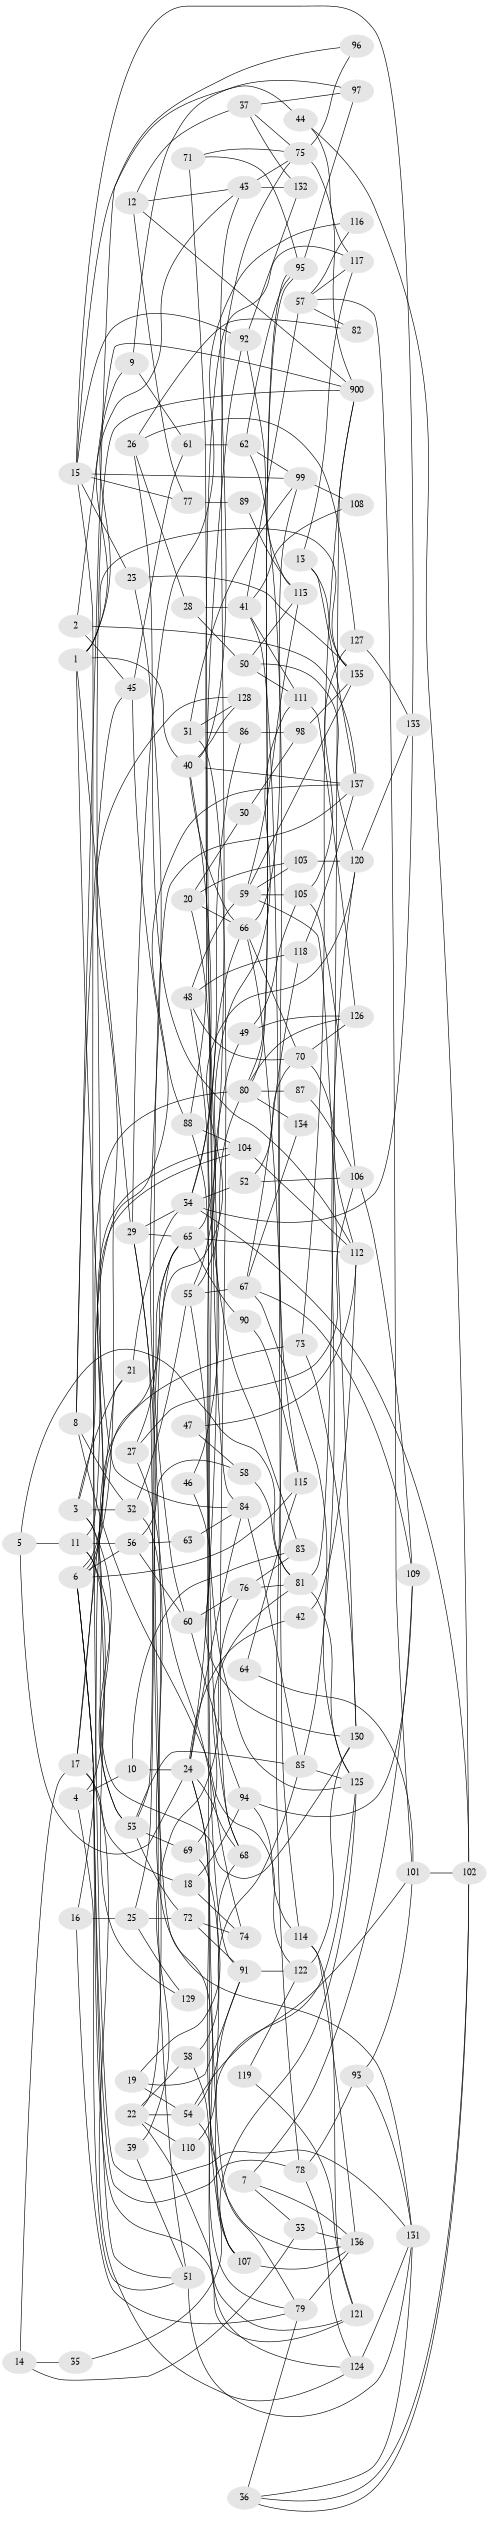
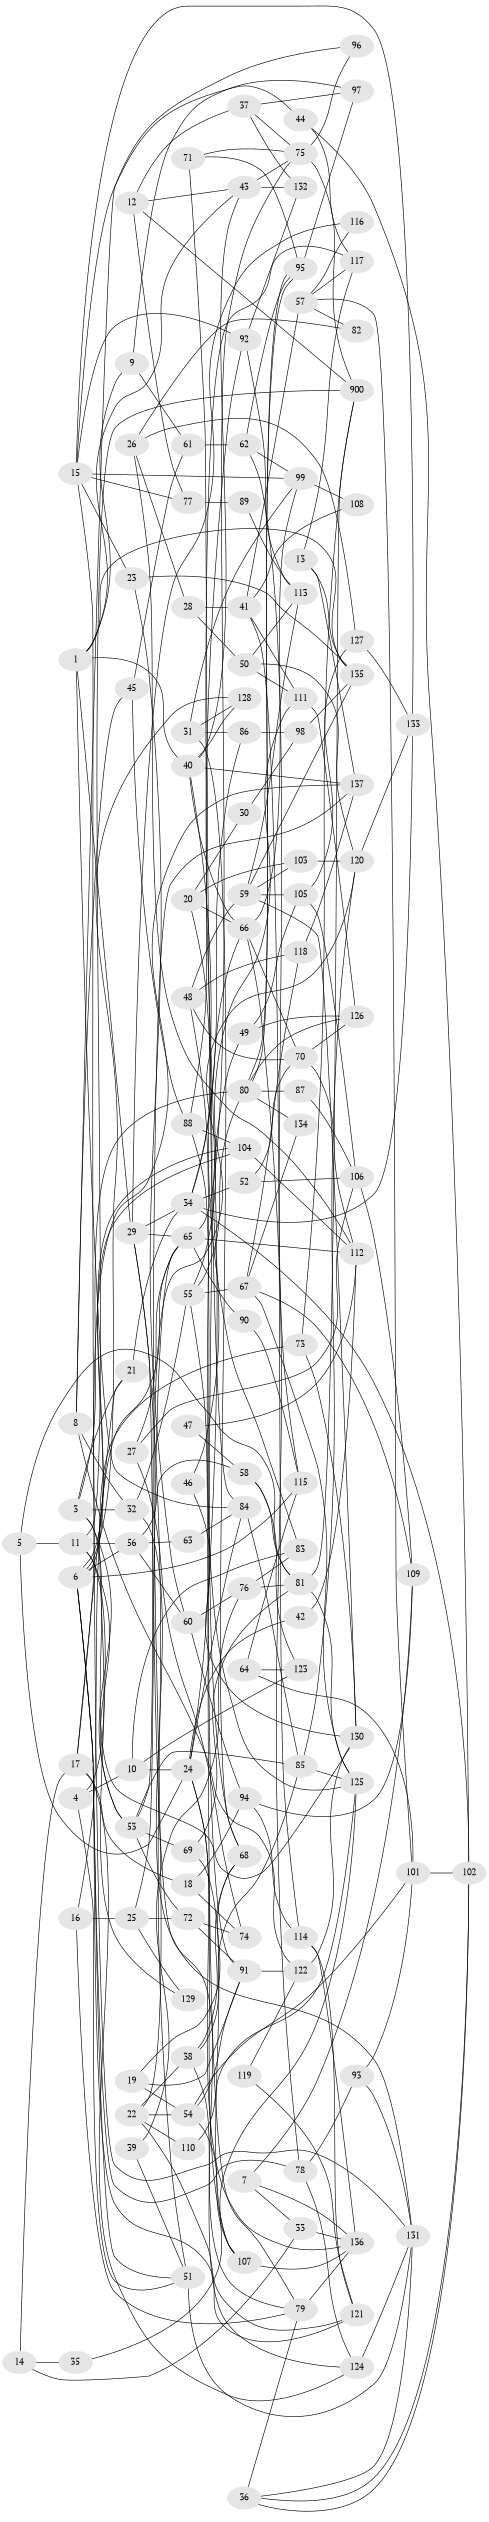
node "2": removed
node "123": added
edge "24" -- "68": now "38" -- "68"
